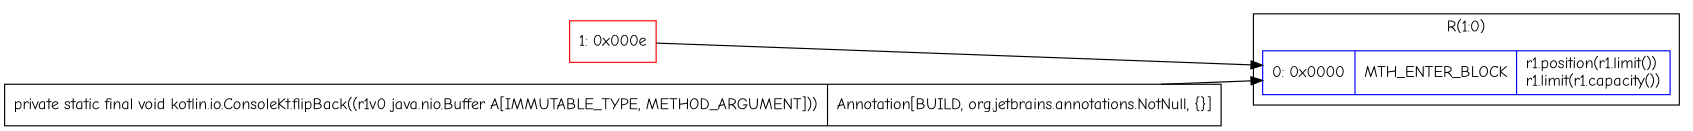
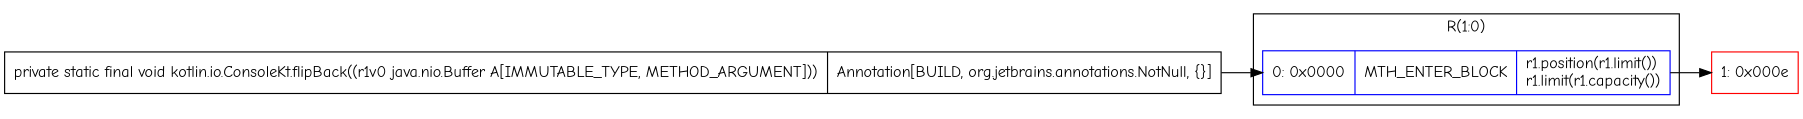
edge "1: 0x000e" -> "0: 0x0000": reversed
